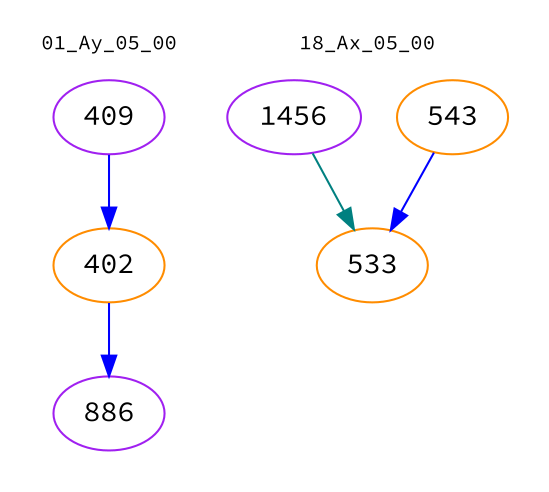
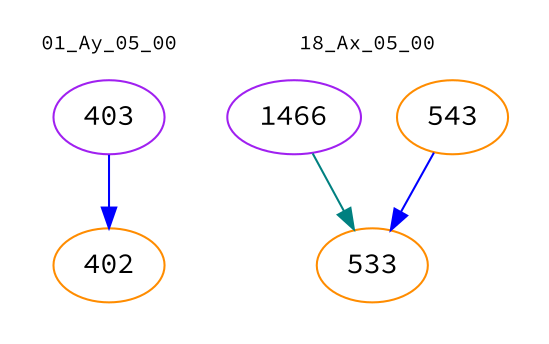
node "409": label "409" -> "403"
node "1456": label "1456" -> "1466"
node "886": removed
